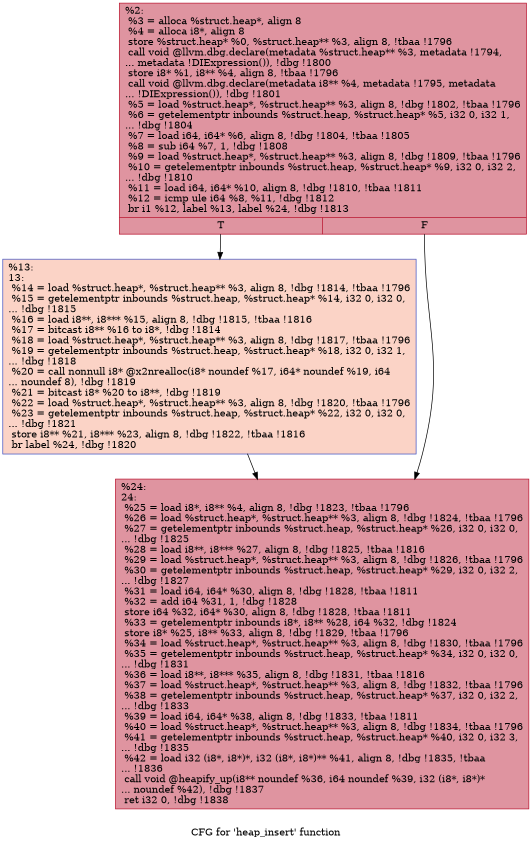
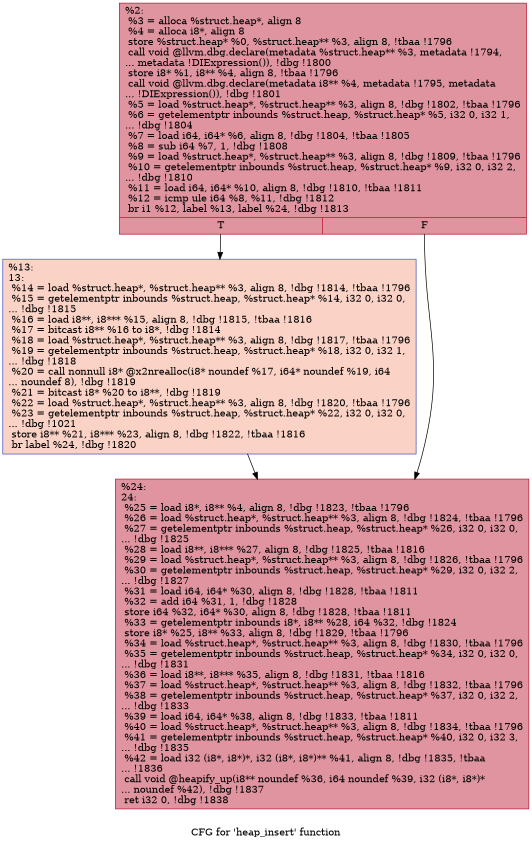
node "%13:": text "... !dbg !1821" -> "... !dbg !1021"
